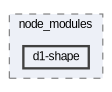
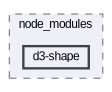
node "d1-shape": label "d1-shape" -> "d3-shape"
